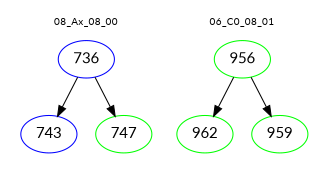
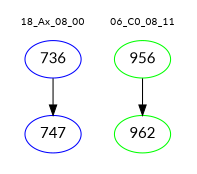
cluster "08_Ax_08_00": label "08_Ax_08_00" -> "18_Ax_08_00"
cluster "06_C0_08_01": label "06_C0_08_01" -> "06_C0_08_11"
node "743": removed
node "747": color green -> blue
node "959": removed
